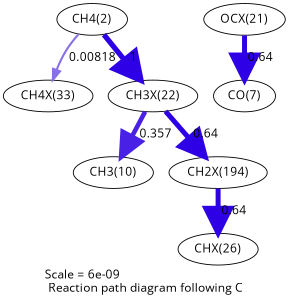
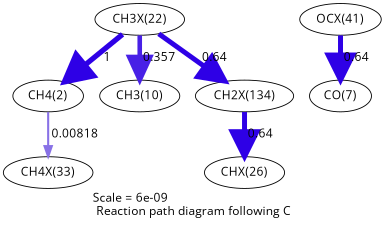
node "OCX(21)": label "OCX(21)" -> "OCX(41)"
edge "CH4(2)" -> "CH3X(22)": reversed
node "CH2X(194)": label "CH2X(194)" -> "CH2X(134)"
